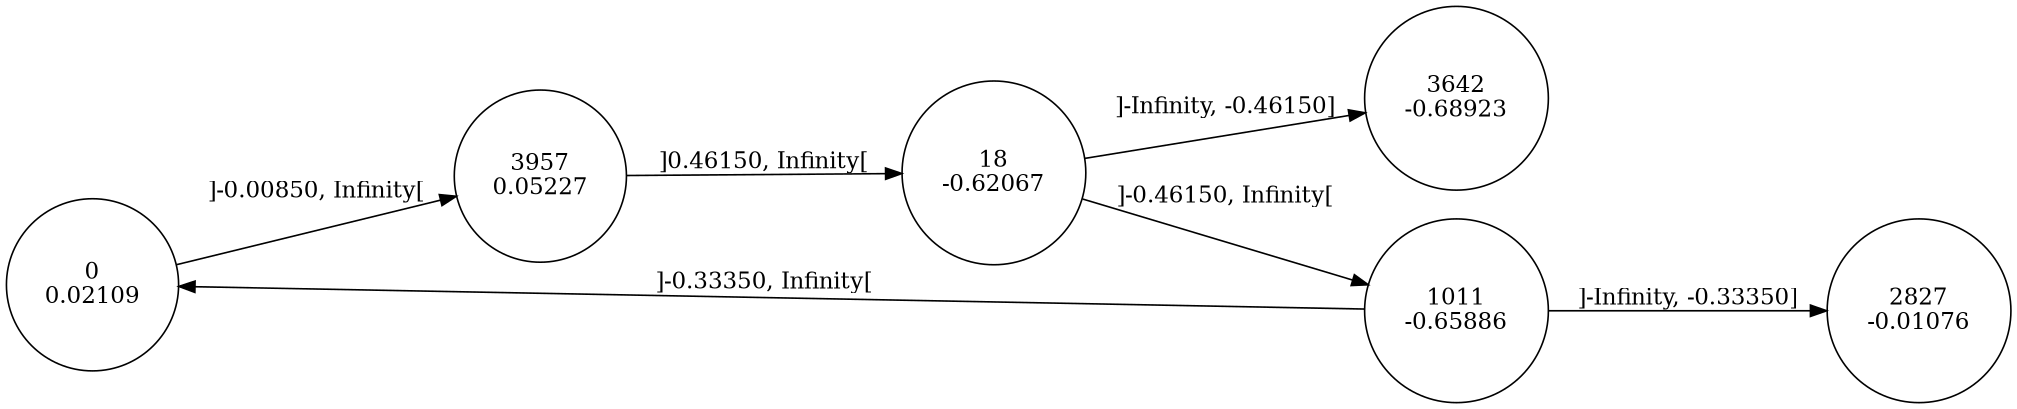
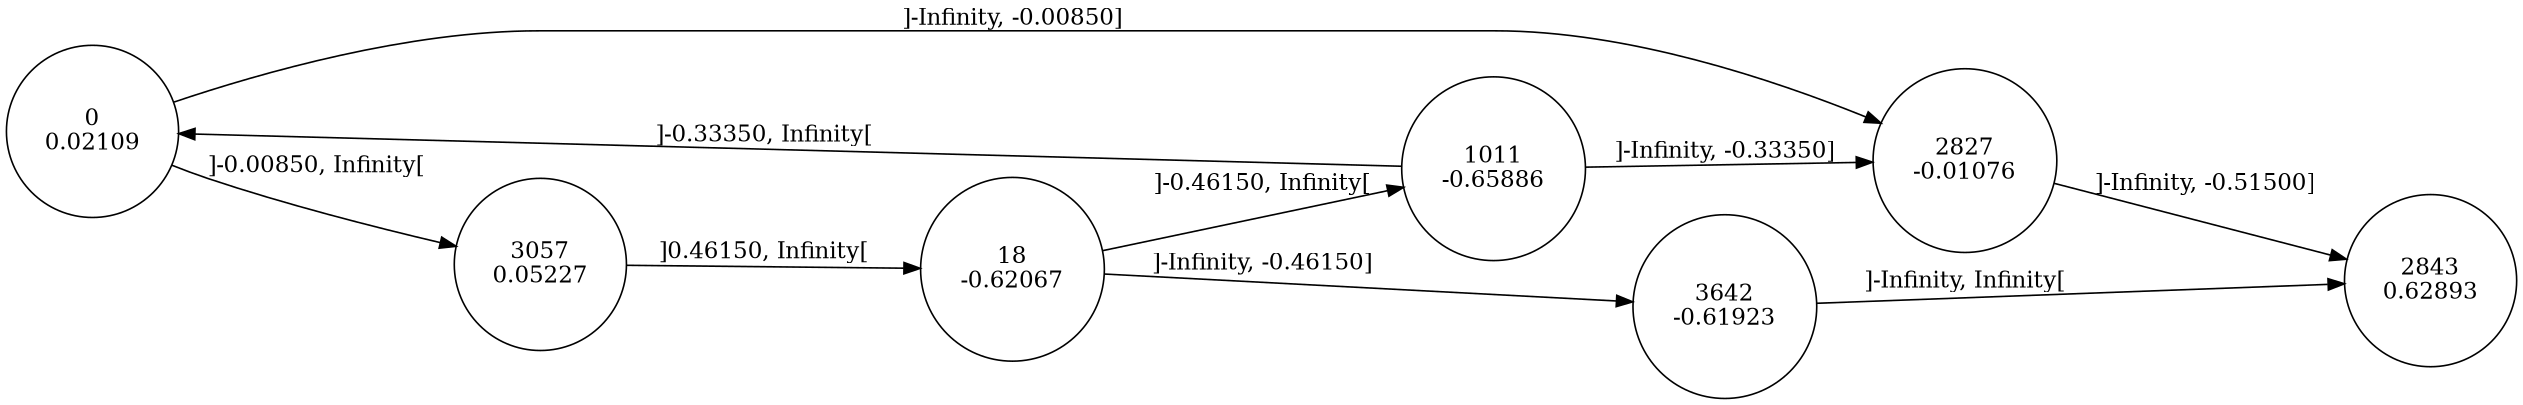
edge "0 0.02109" -> "2827 -0.01076": added, label "]-Infinity, -0.00850]"
node "3642 -0.68923": label "3642 -0.68923" -> "3642 -0.61923"
node "3957 0.05227": label "3957 0.05227" -> "3057 0.05227"
node "2843 0.62893": added
